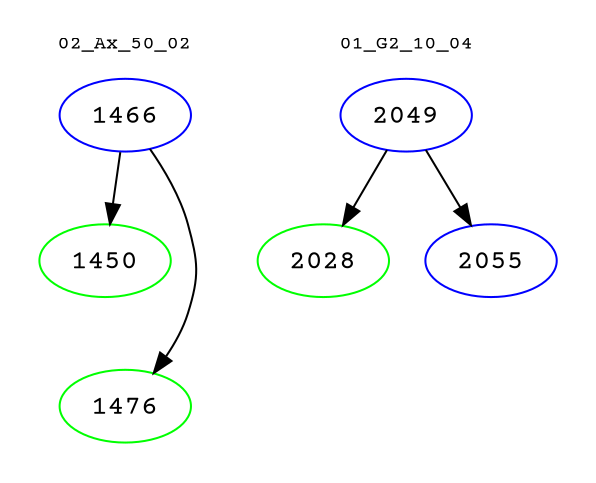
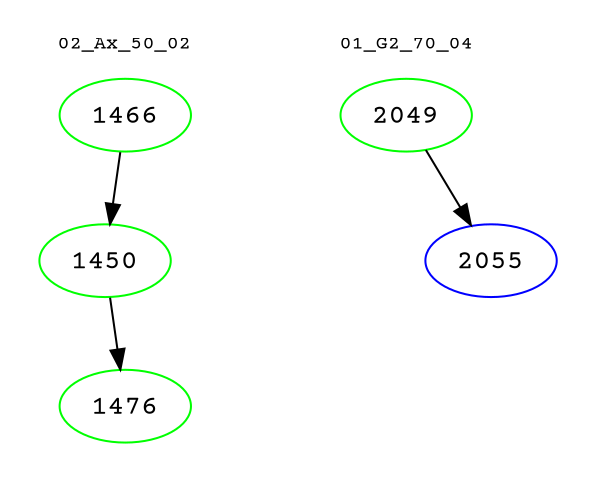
cluster "01_G2_10_04": label "01_G2_10_04" -> "01_G2_70_04"
node "1466": color blue -> green
node "2049": color blue -> green
edge "1466" -> "1476": now "1450" -> "1476"
node "2028": removed
